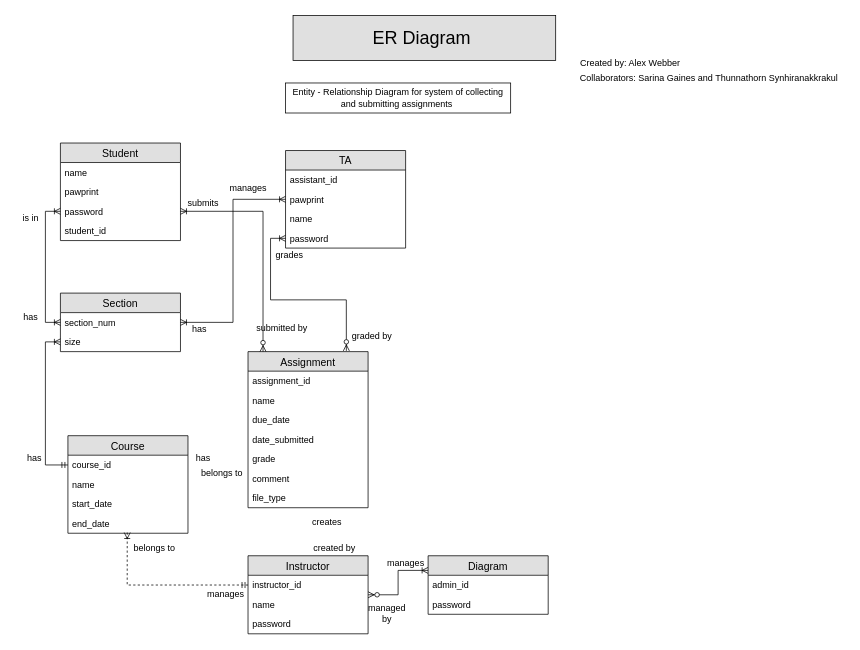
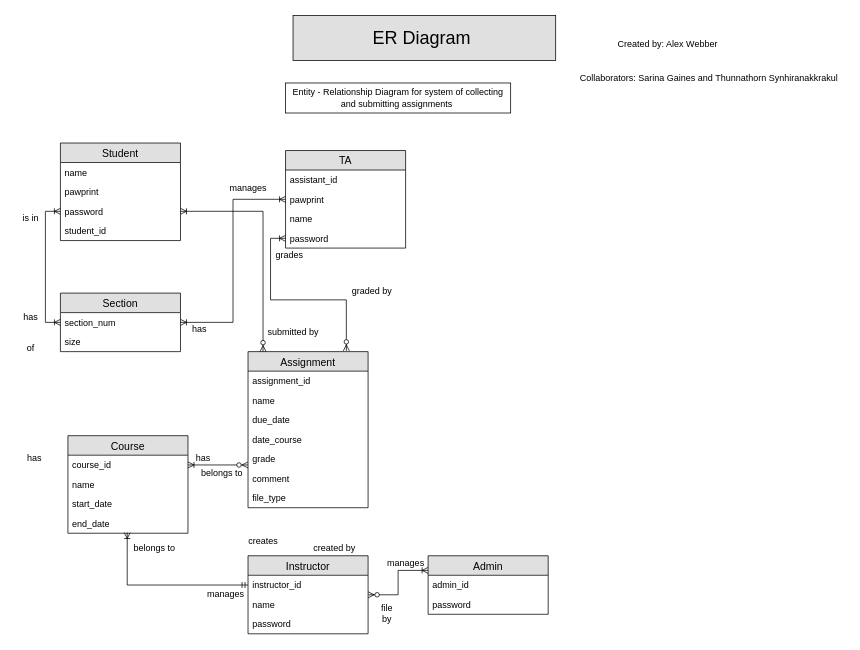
node "Created by: Alex Webber": moved (630, 63) -> (667, 45)
node "submits": removed
node "submitted by": moved (282, 328) -> (293, 332)
node "graded by": moved (372, 336) -> (372, 291)
node "of": added
edge "size" -- "course_id": removed
node "date_submitted": label "date_submitted" -> "date_course"
edge "grade" -- "course_id": added
node "creates": moved (327, 522) -> (263, 541)
node "Diagram": label "Diagram" -> "Admin"
edge "end_date" -- "instructor_id": style dashed -> solid
node "managed by": label "managed by" -> "file by"
